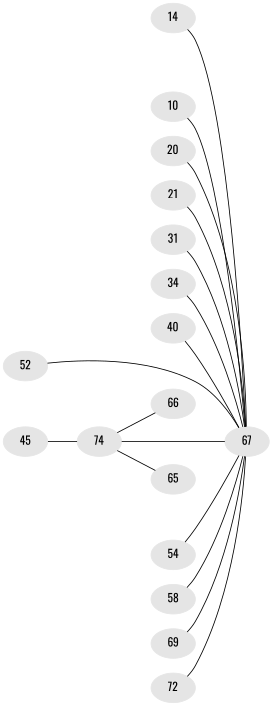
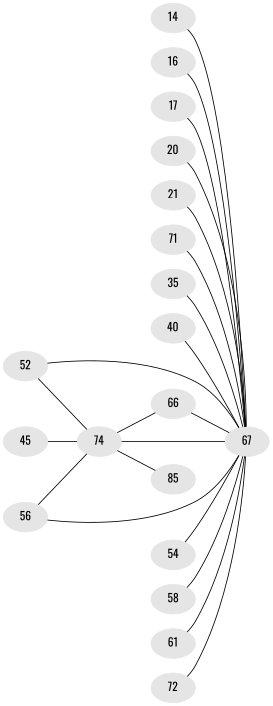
node "16": added
node "10": label "10" -> "17"
node "31": label "31" -> "71"
node "34": label "34" -> "35"
edge "52" -- "74": added
edge "66" -- "67": added
node "65": label "65" -> "85"
node "56": added
node "69": label "69" -> "61"
